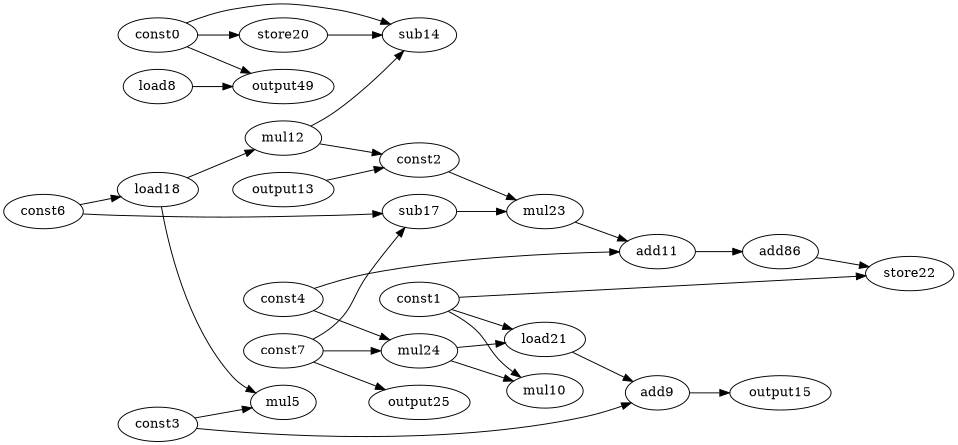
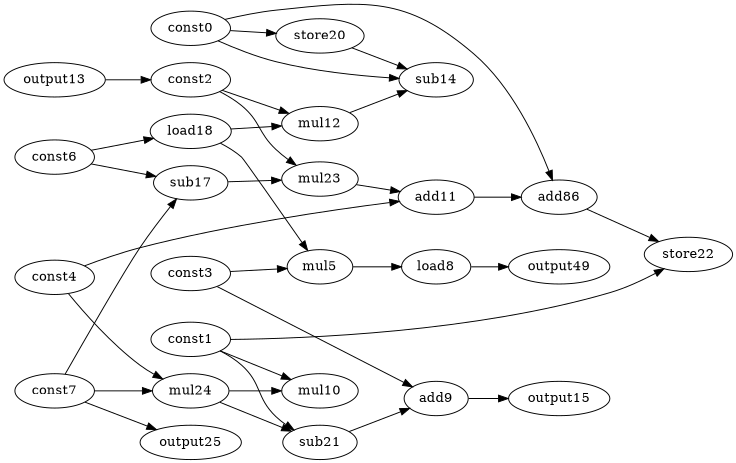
edge "const0" -> "output49": now "const0" -> "add86"
edge "mul12" -> "const2": reversed
edge "mul5" -> "load8": added
node "load21": label "load21" -> "sub21"
